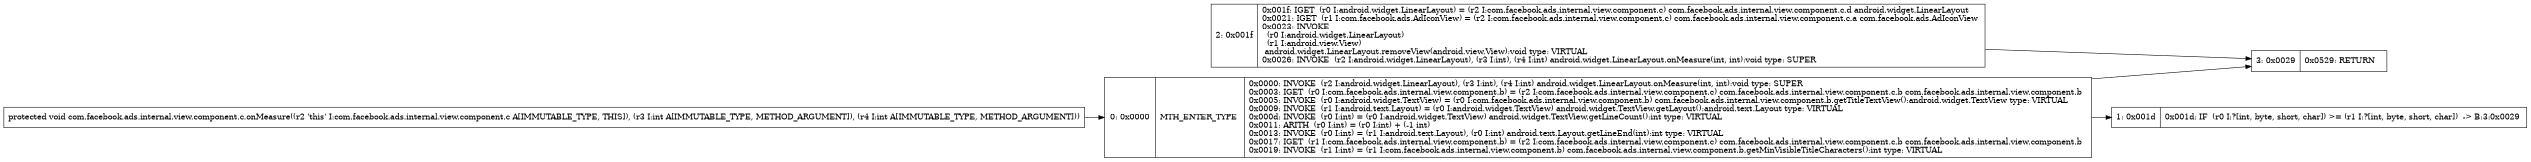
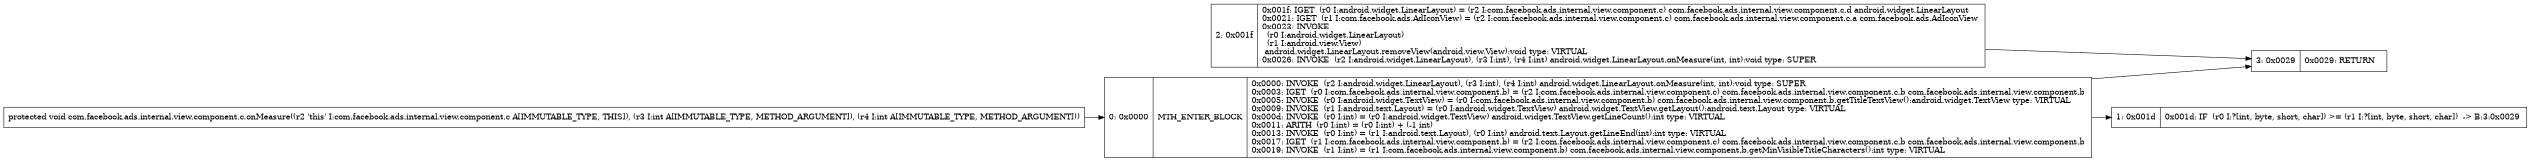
node "3: 0x0029": text "0x0529: RETURN" -> "0x0029: RETURN"
node "0: 0x0000": text "MTH_ENTER_TYPE" -> "MTH_ENTER_BLOCK"
